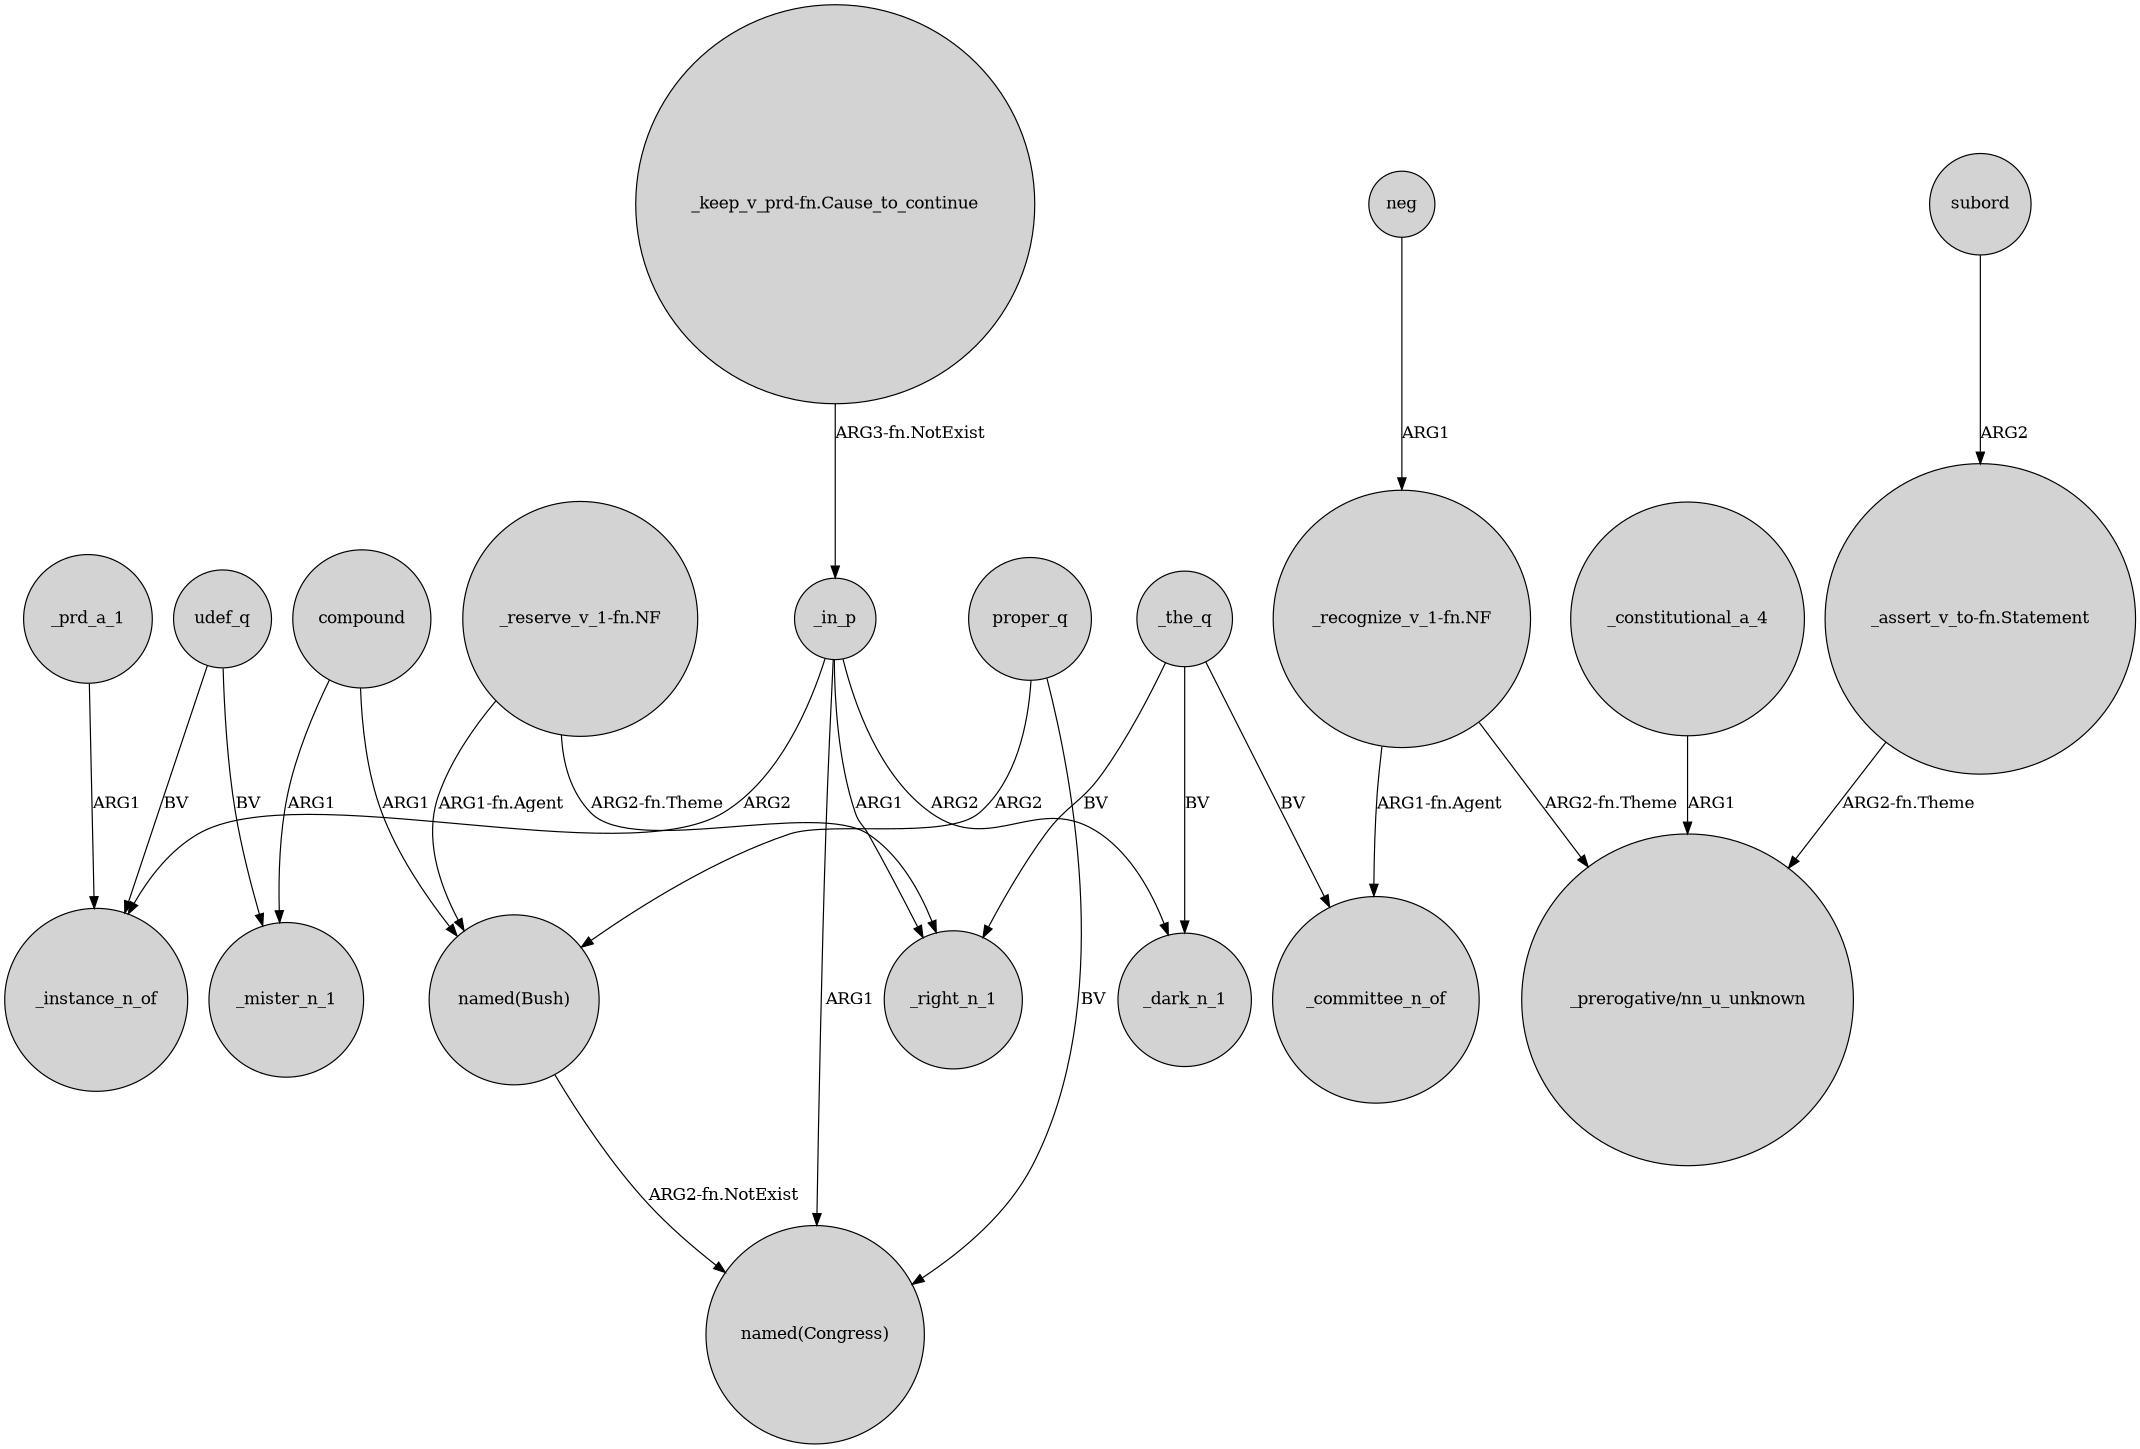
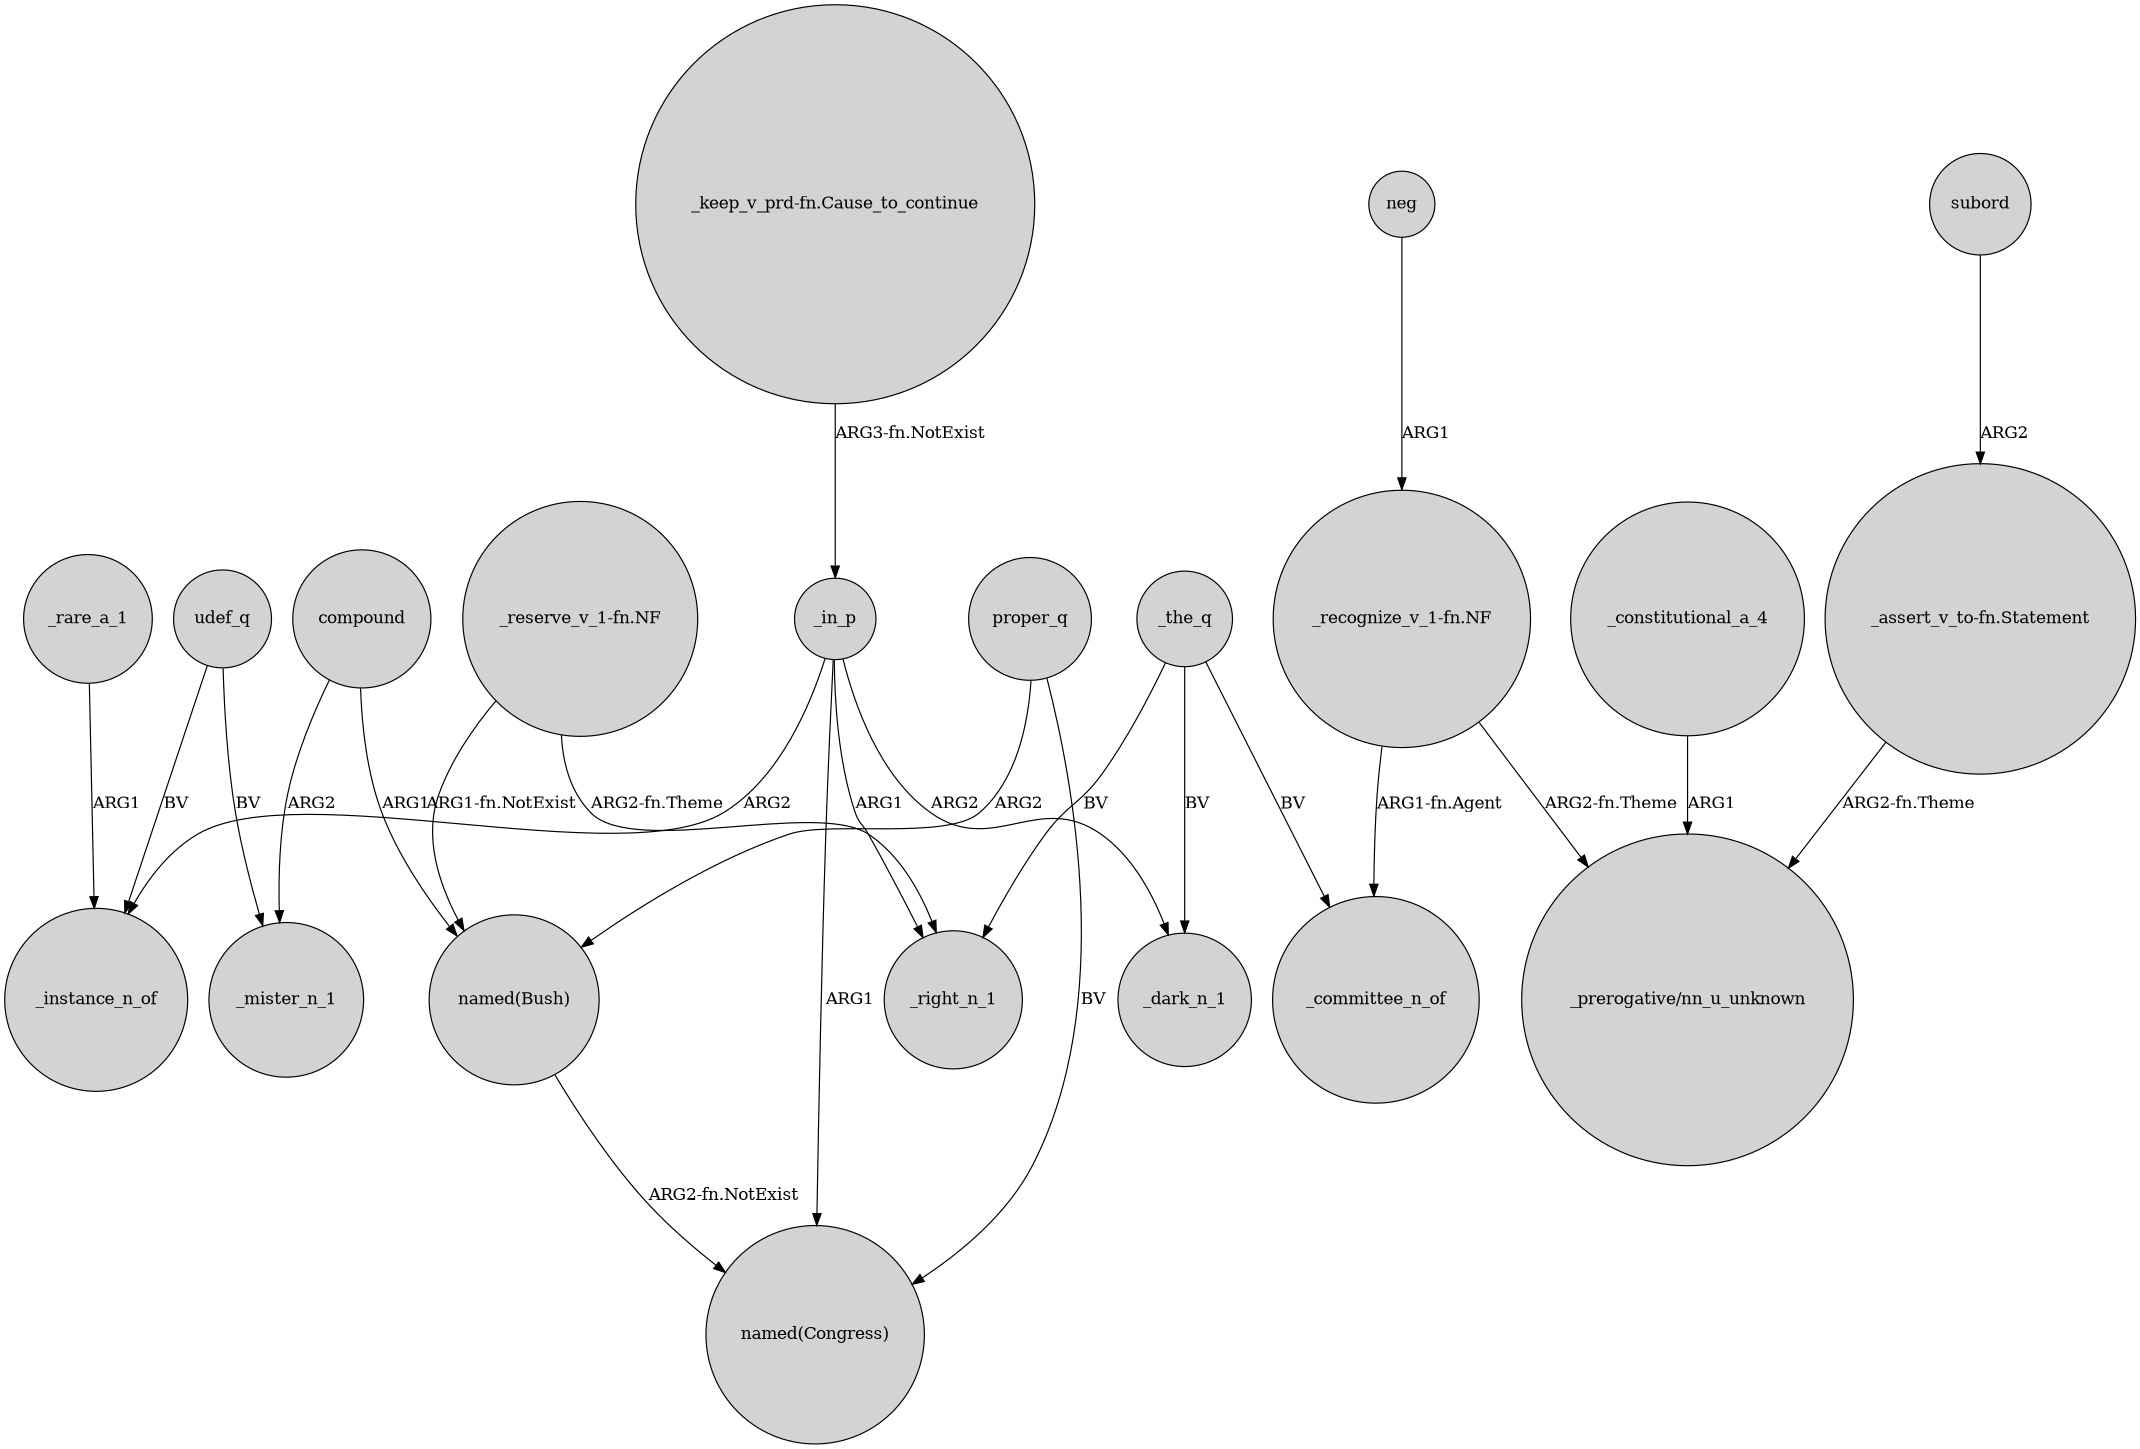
node "_prd_a_1": label "_prd_a_1" -> "_rare_a_1"
edge "compound" -> "_mister_n_1": label "ARG1" -> "ARG2"
edge "_reserve_v_1-fn.NF" -> "named(Bush)": label "ARG1-fn.Agent" -> "ARG1-fn.NotExist"
